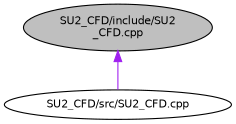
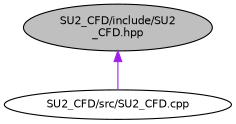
node "SU2_CFD/include/SU2 _CFD.cpp": label "SU2_CFD/include/SU2 _CFD.cpp" -> "SU2_CFD/include/SU2 _CFD.hpp"
